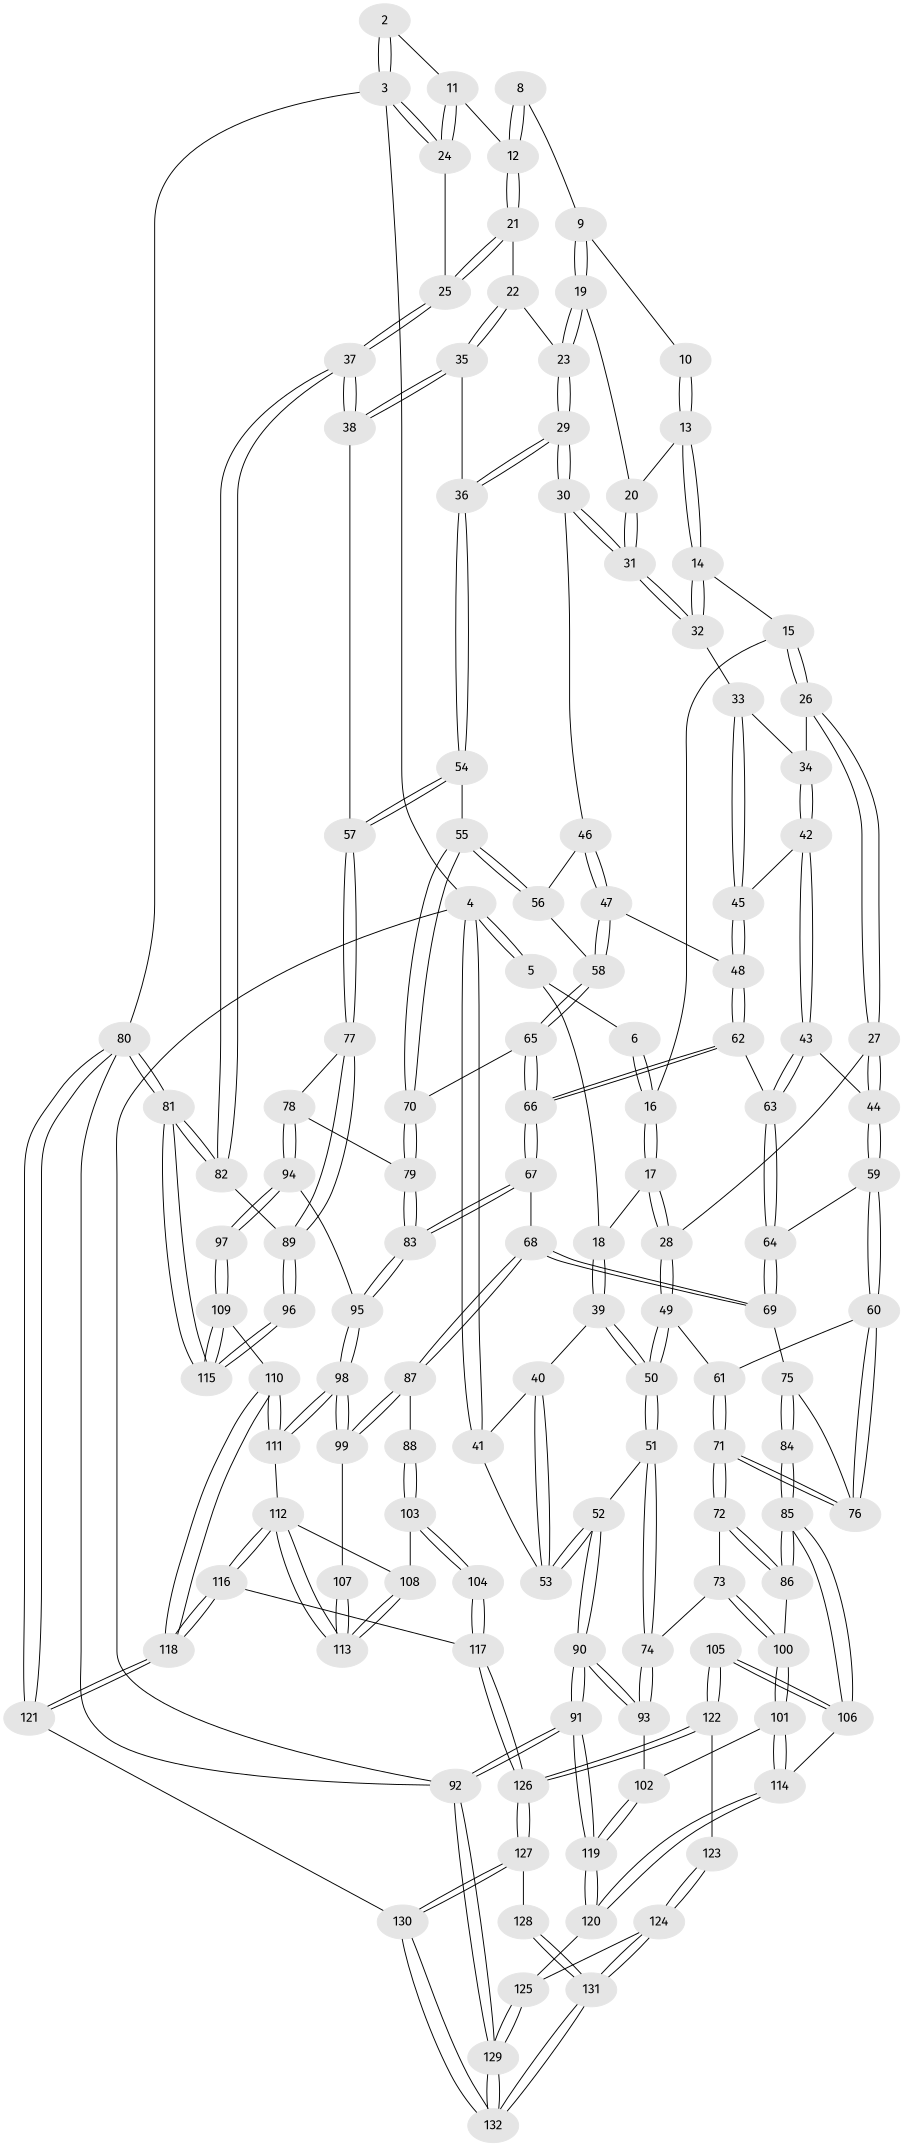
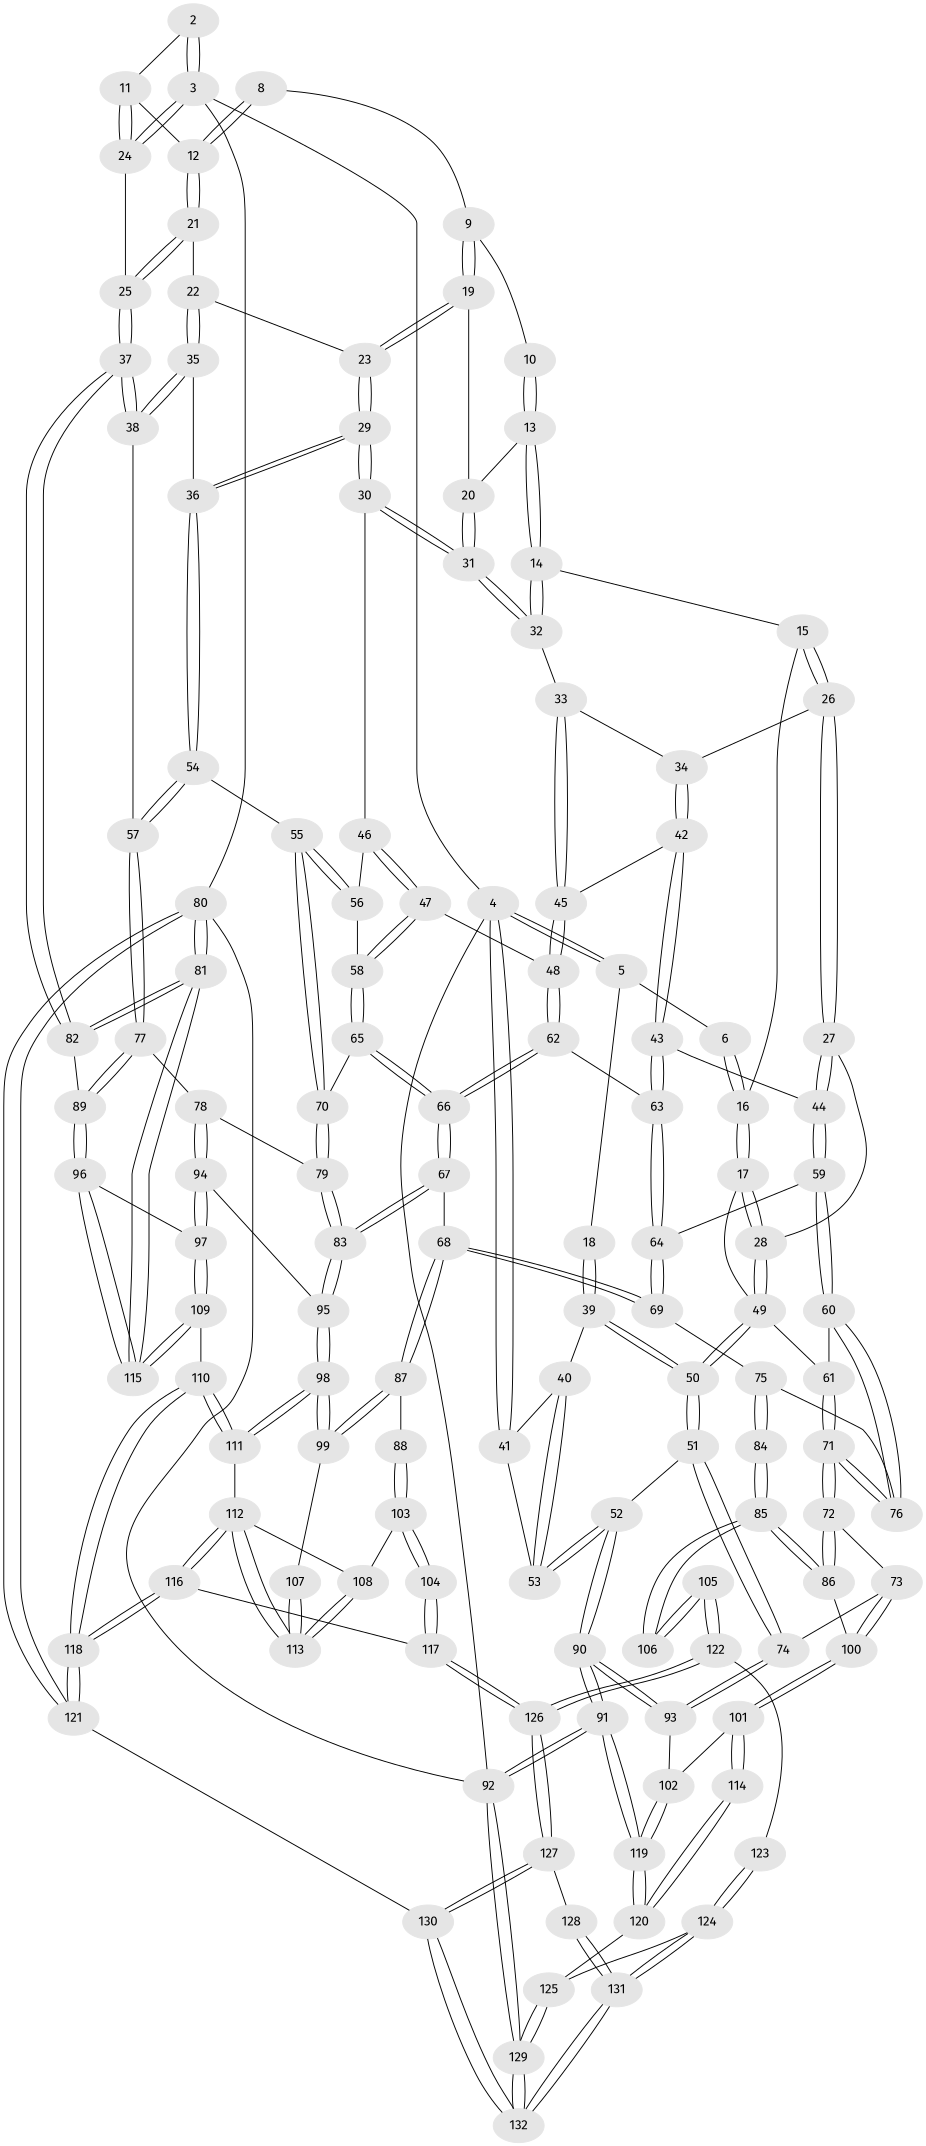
edge "96" -- "97": added
edge "17" -- "18": now "17" -- "49"
edge "106" -- "114": removed
